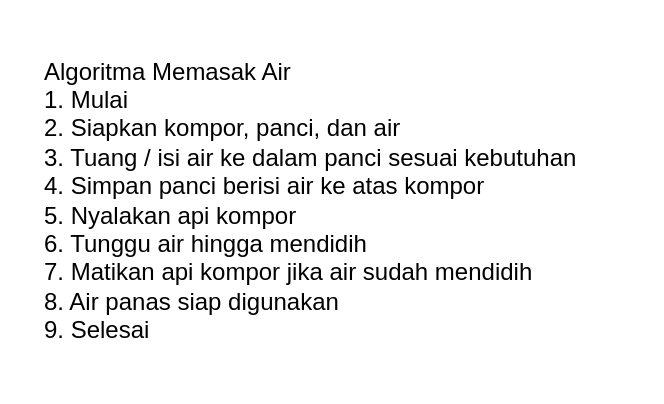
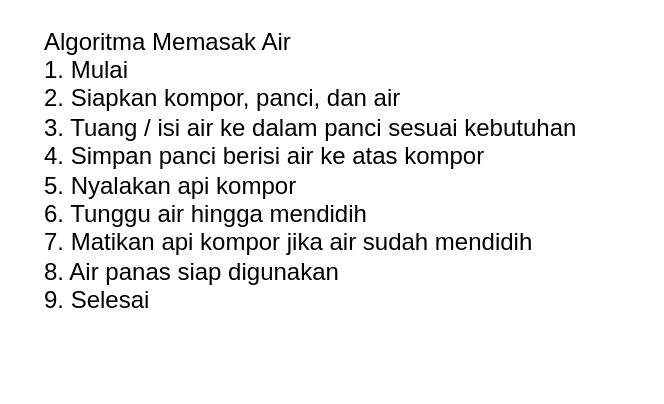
node "Algoritma Memasak Air 1. Mulai 2. Siapkan kompor, panci, dan air 3. Tuang / isi air ke dalam panci sesuai kebutuhan 4. Simpan panci berisi air ke atas kompor 5. Nyalakan api kompor 6. Tunggu air hingga mendidih 7. Matikan api kompor jika air sudah mendidih 8. Air panas siap digunakan 9. Selesai": moved (331, 201) -> (331, 171)
